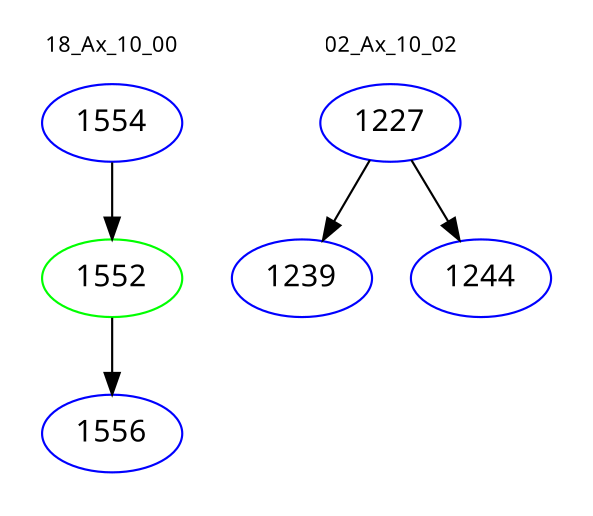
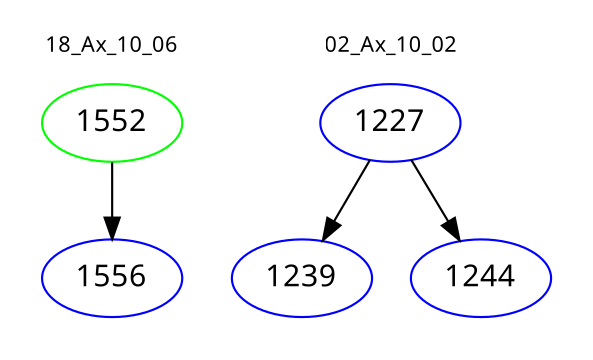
cluster "18_Ax_10_00": label "18_Ax_10_00" -> "18_Ax_10_06"
node "1554": removed
